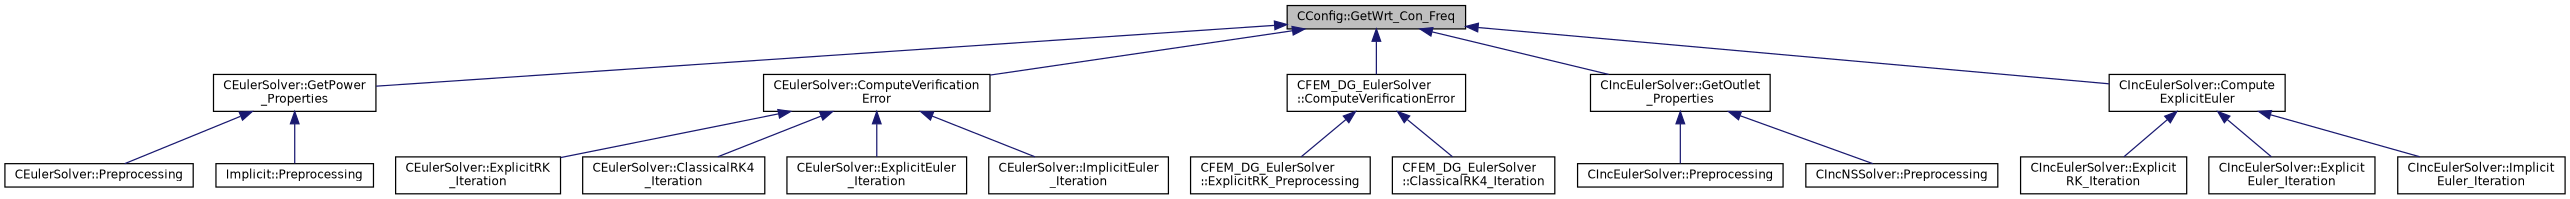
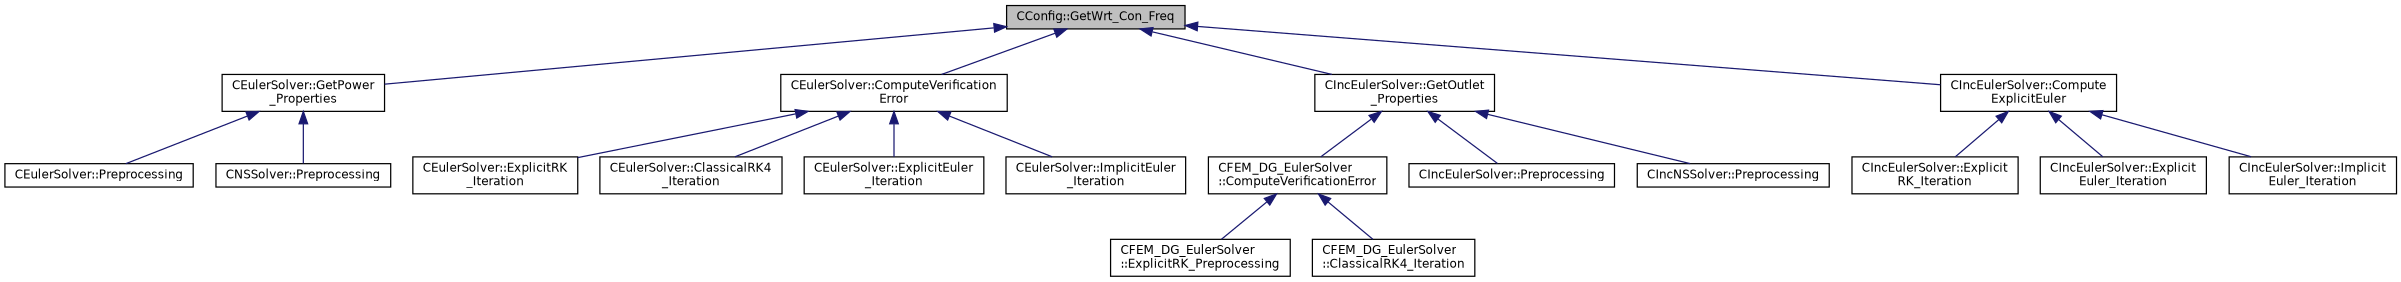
edge "CFEM_DG_EulerSolver ::ComputeVerificationError" -> "CConfig::GetWrt_Con_Freq": now "CFEM_DG_EulerSolver ::ComputeVerificationError" -> "CIncEulerSolver::GetOutlet _Properties"
node "Implicit::Preprocessing": label "Implicit::Preprocessing" -> "CNSSolver::Preprocessing"
